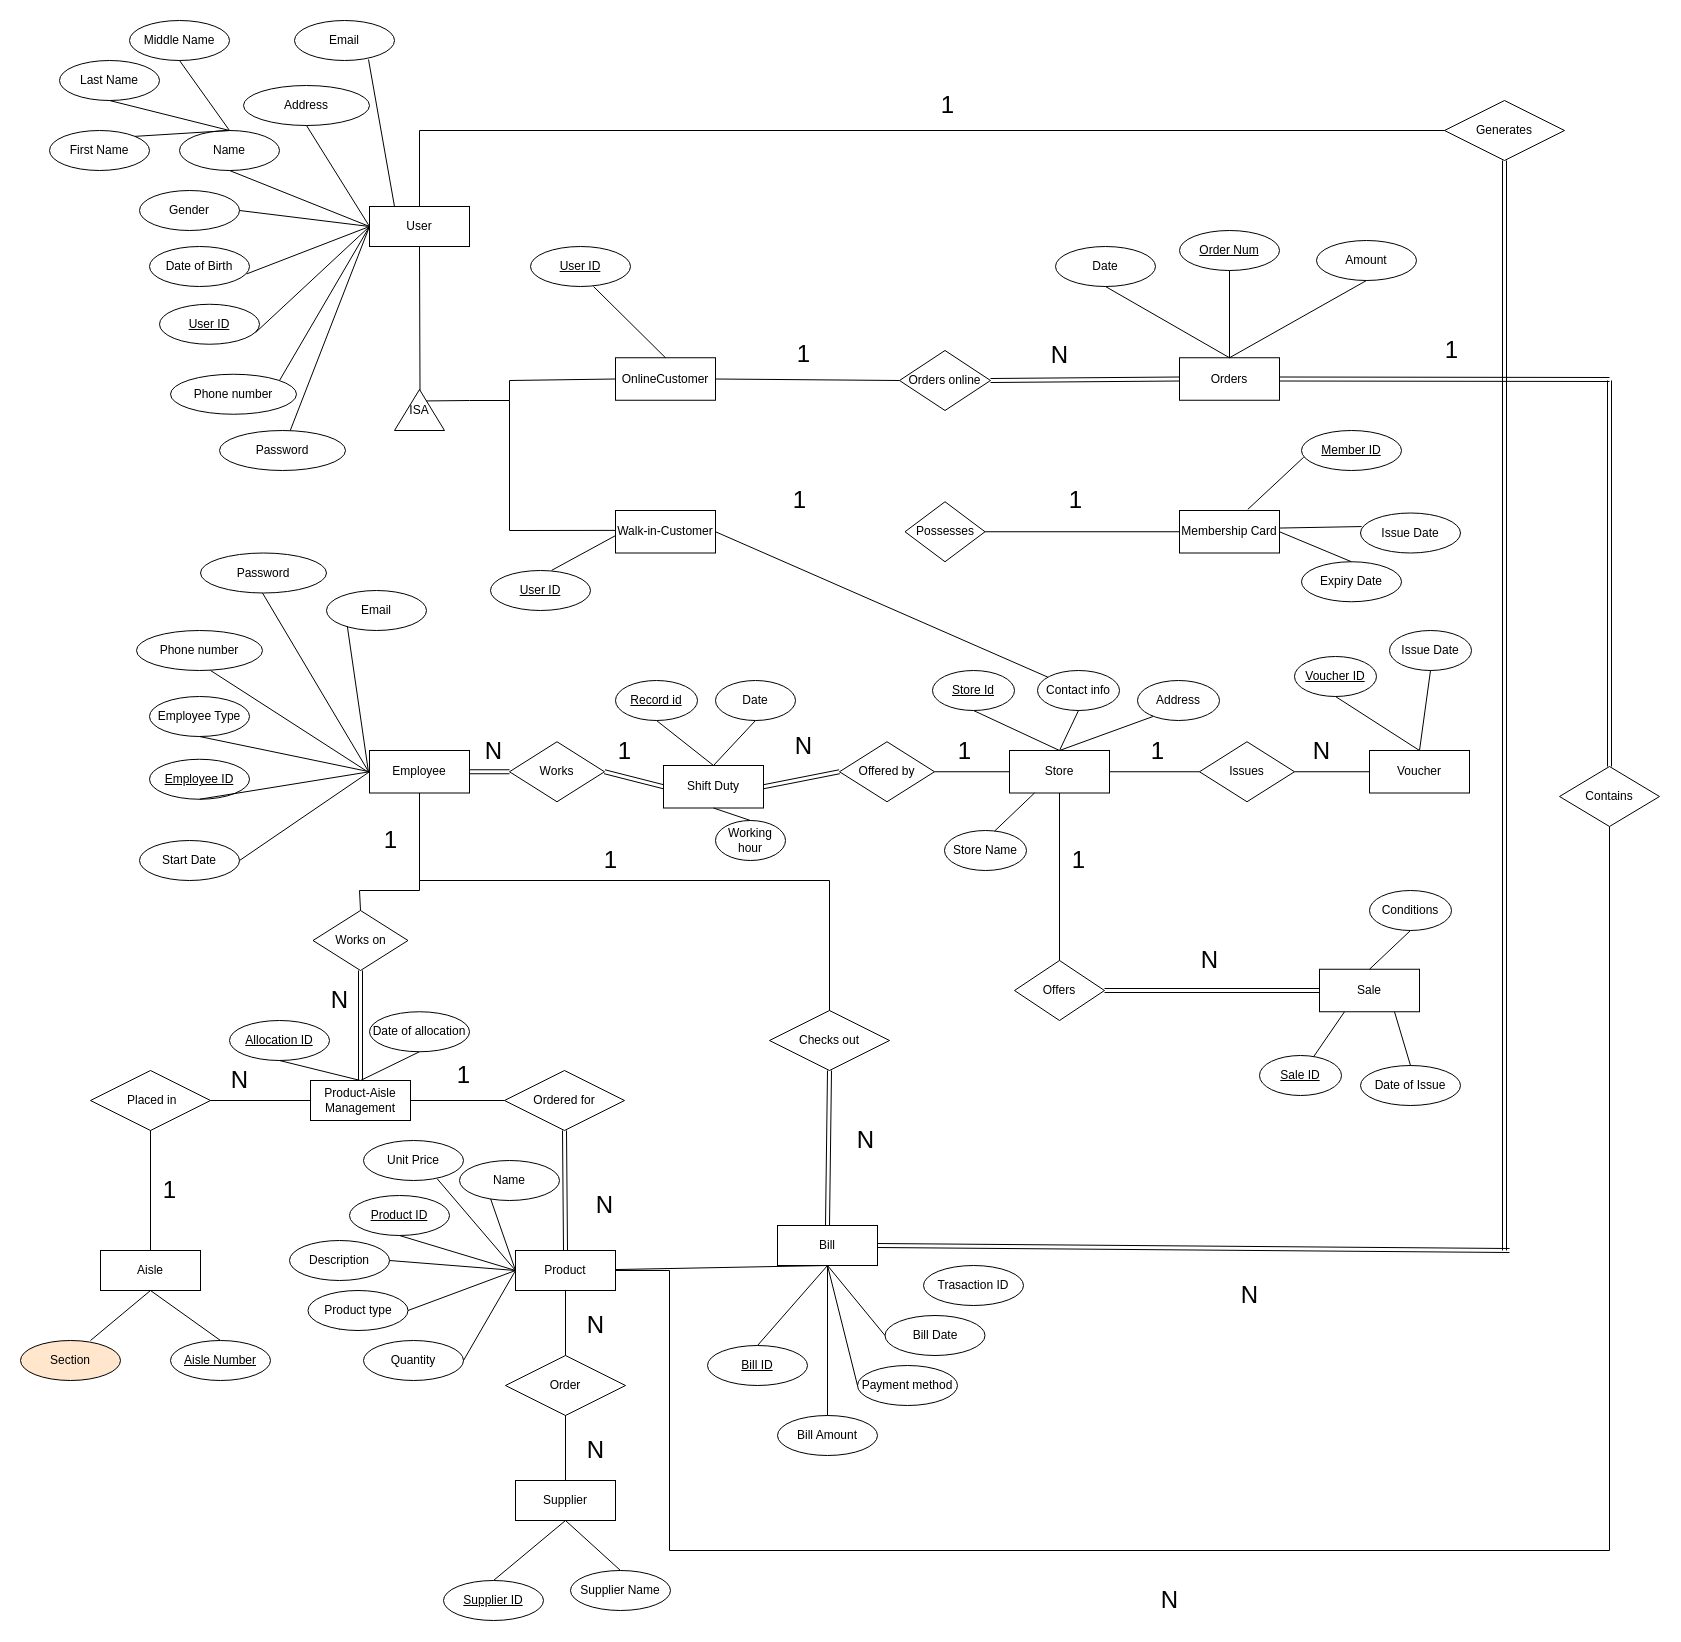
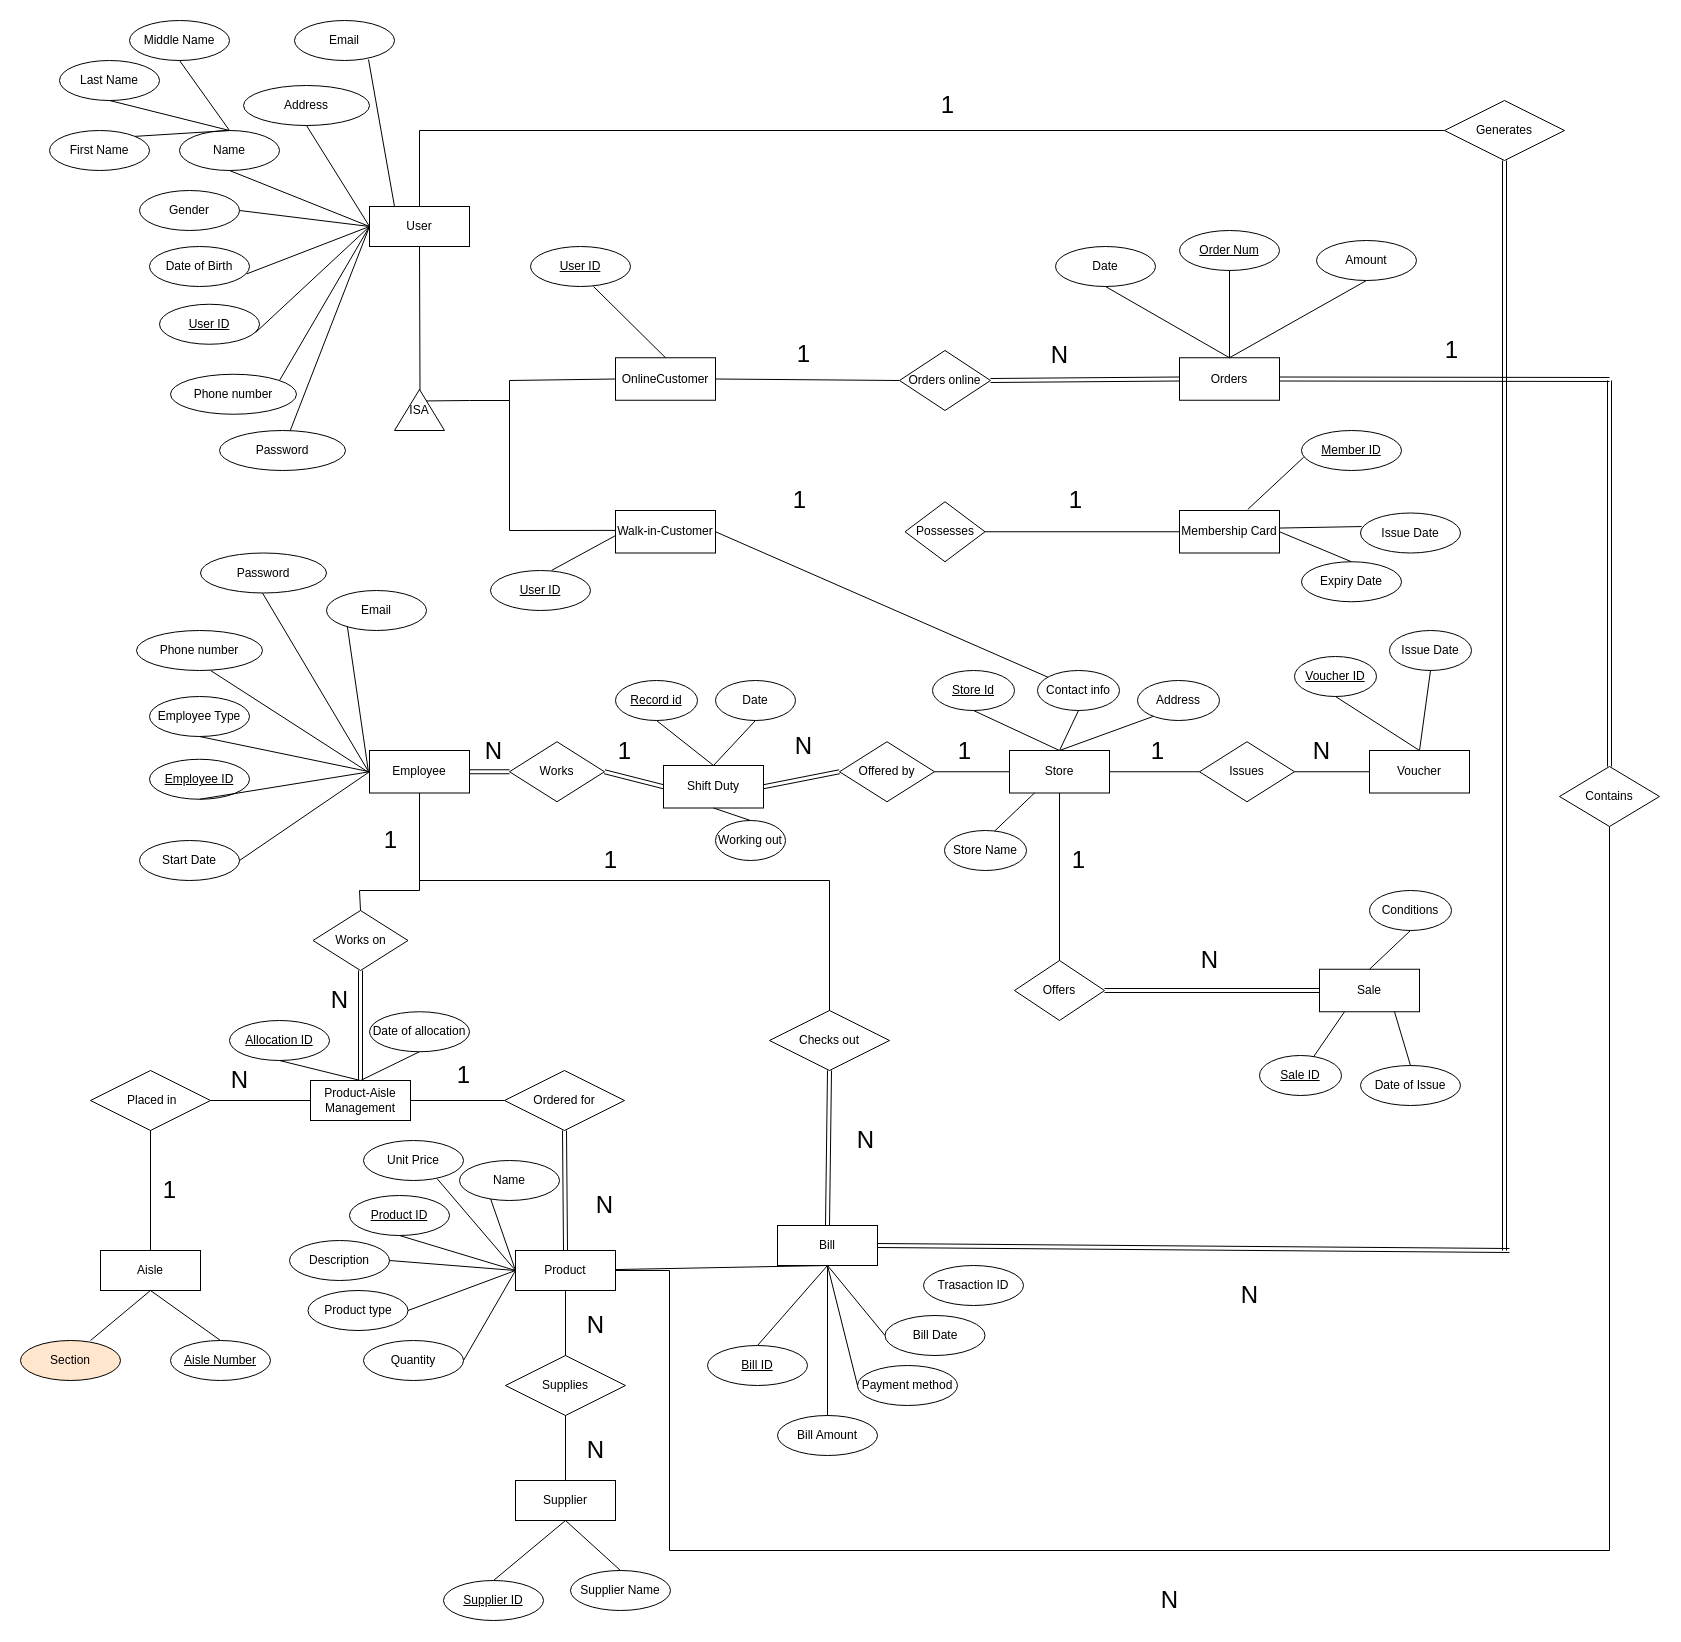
node "Working hour": label "Working hour" -> "Working out"
node "Order": label "Order" -> "Supplies"
